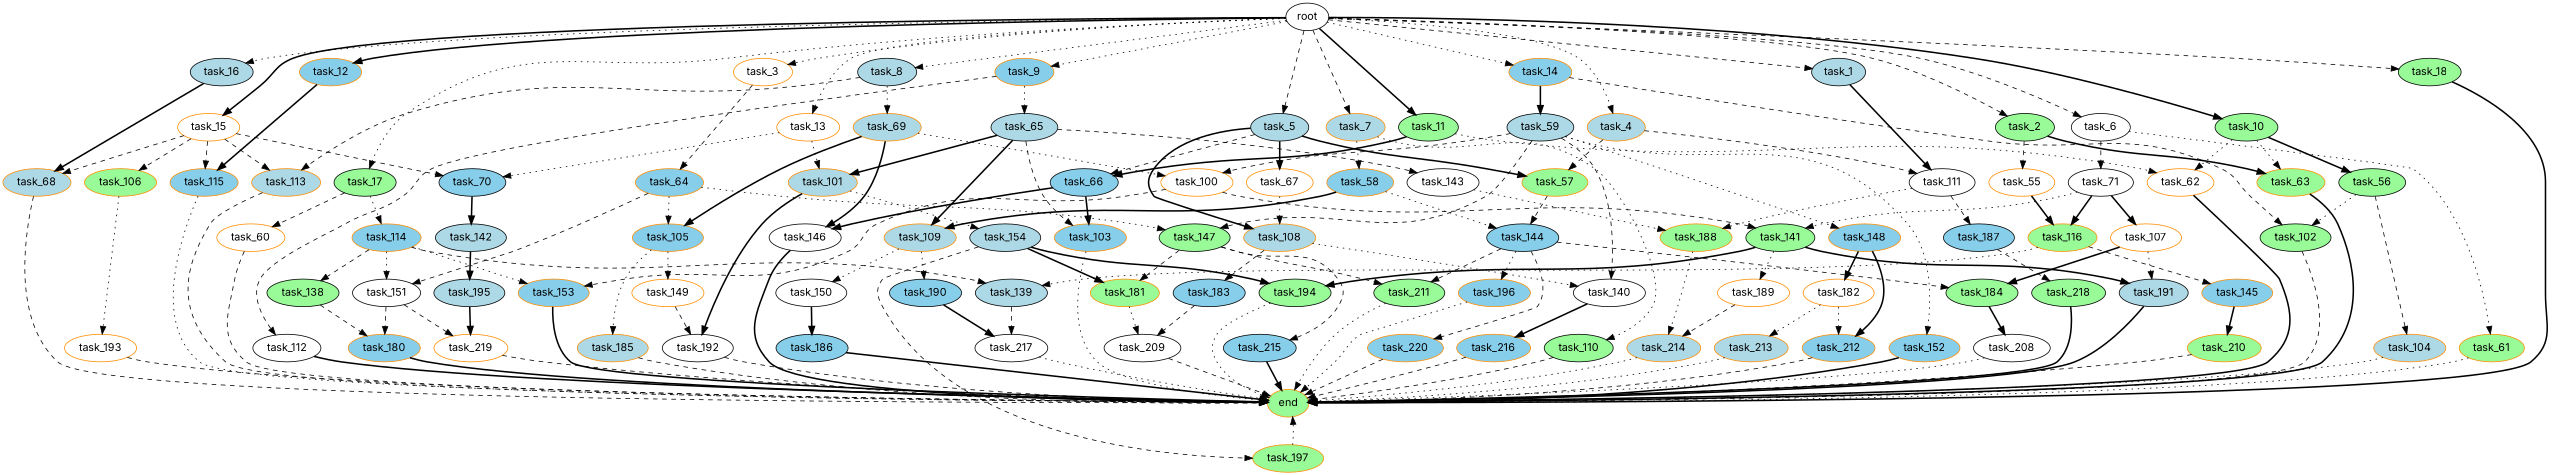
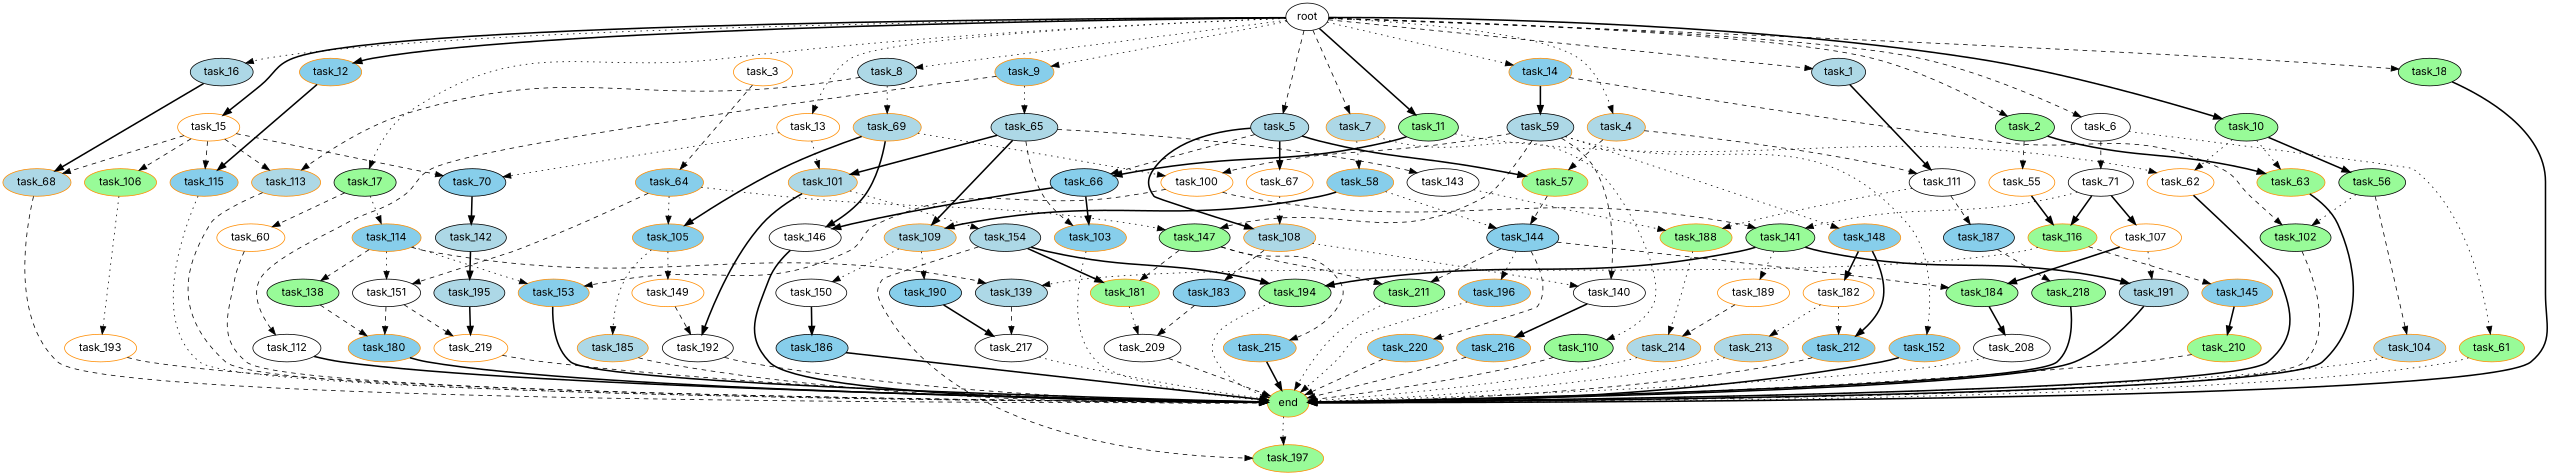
edge "root" -> "task_3": removed
node "task_215": color black -> darkorange
edge "task_197" -> "end": reversed
